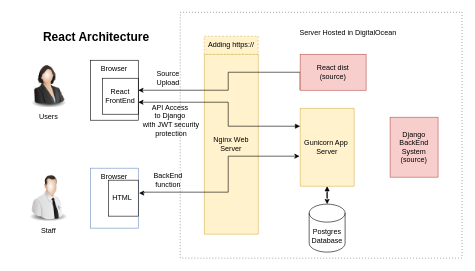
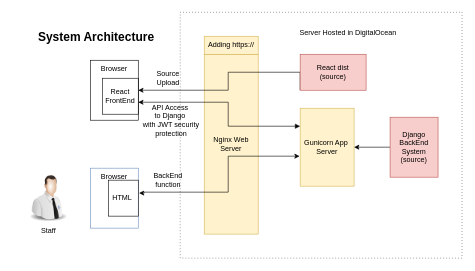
node "React Architecture": label "React Architecture" -> "System Architecture"
node "Adding https://": style dashed -> solid
node "Users": removed
edge "Django BackEnd System (source)" -> "Gunicorn App Server": added
edge "Gunicorn App Server" -- "Postgres Database": removed
node "Postgres Database": removed
